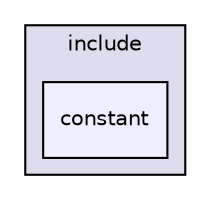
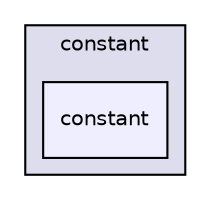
cluster "include": label "include" -> "constant"
